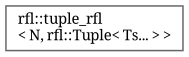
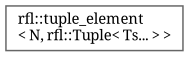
node "rfl::tuple_rfl < N, rfl::Tuple< Ts... > >": label "rfl::tuple_rfl < N, rfl::Tuple< Ts... > >" -> "rfl::tuple_element < N, rfl::Tuple< Ts... > >"
